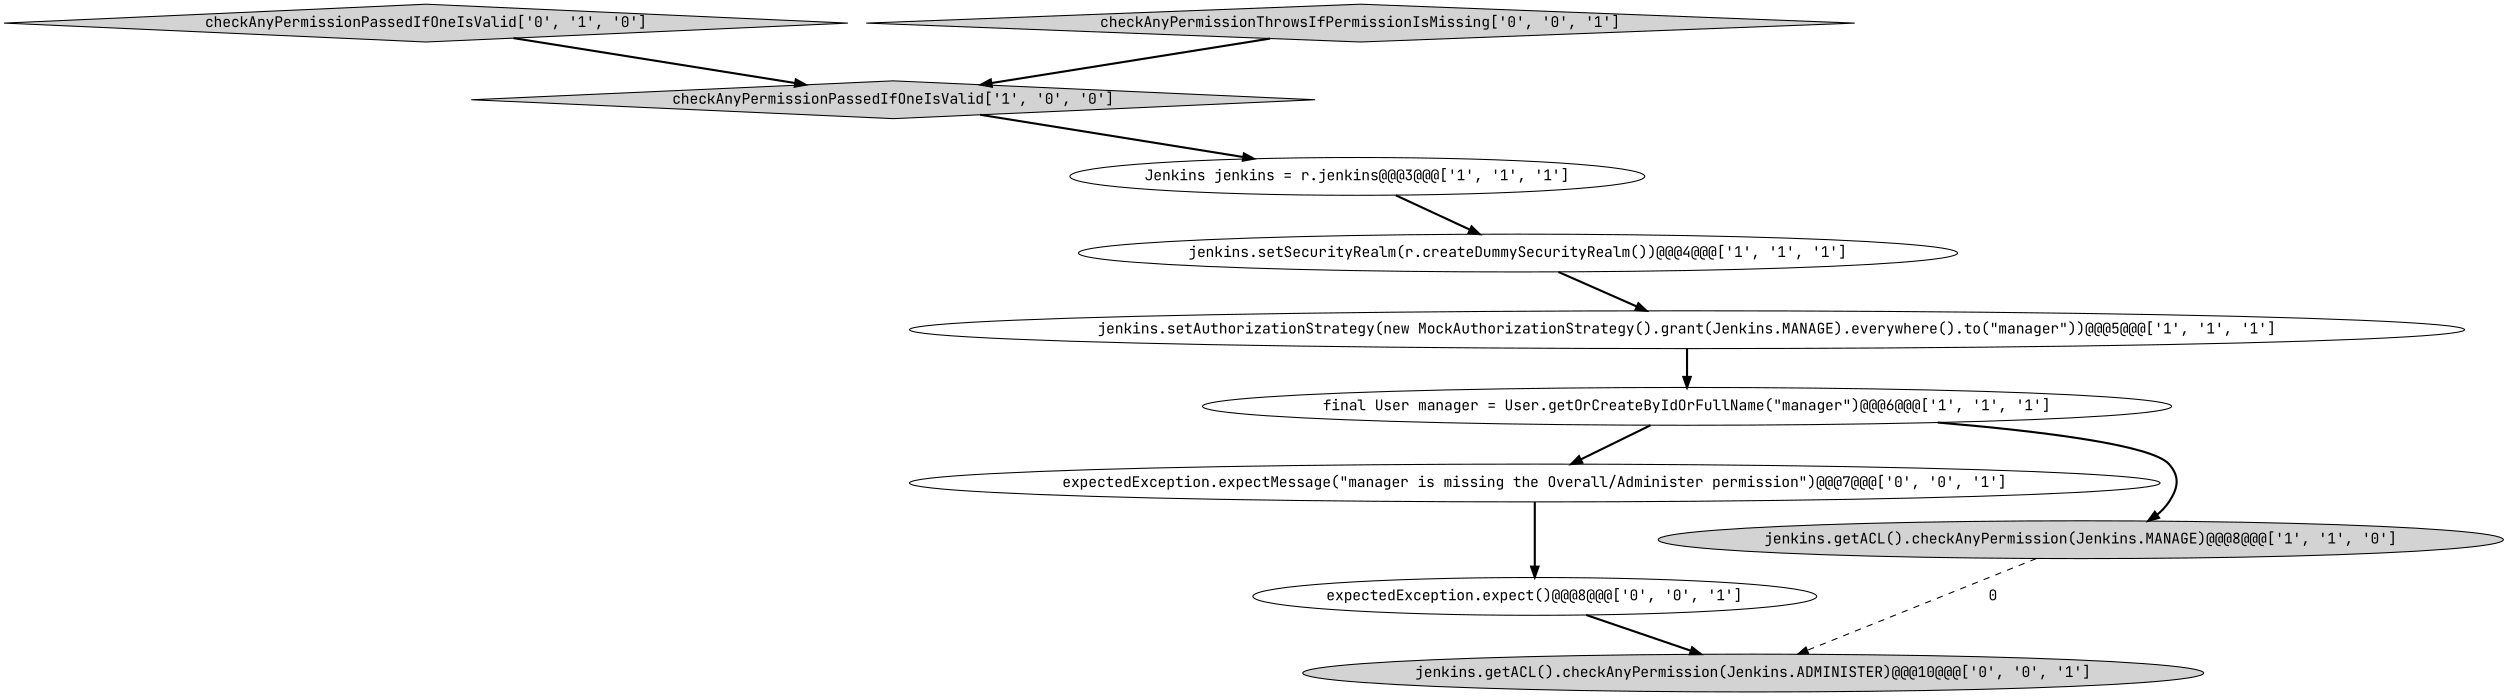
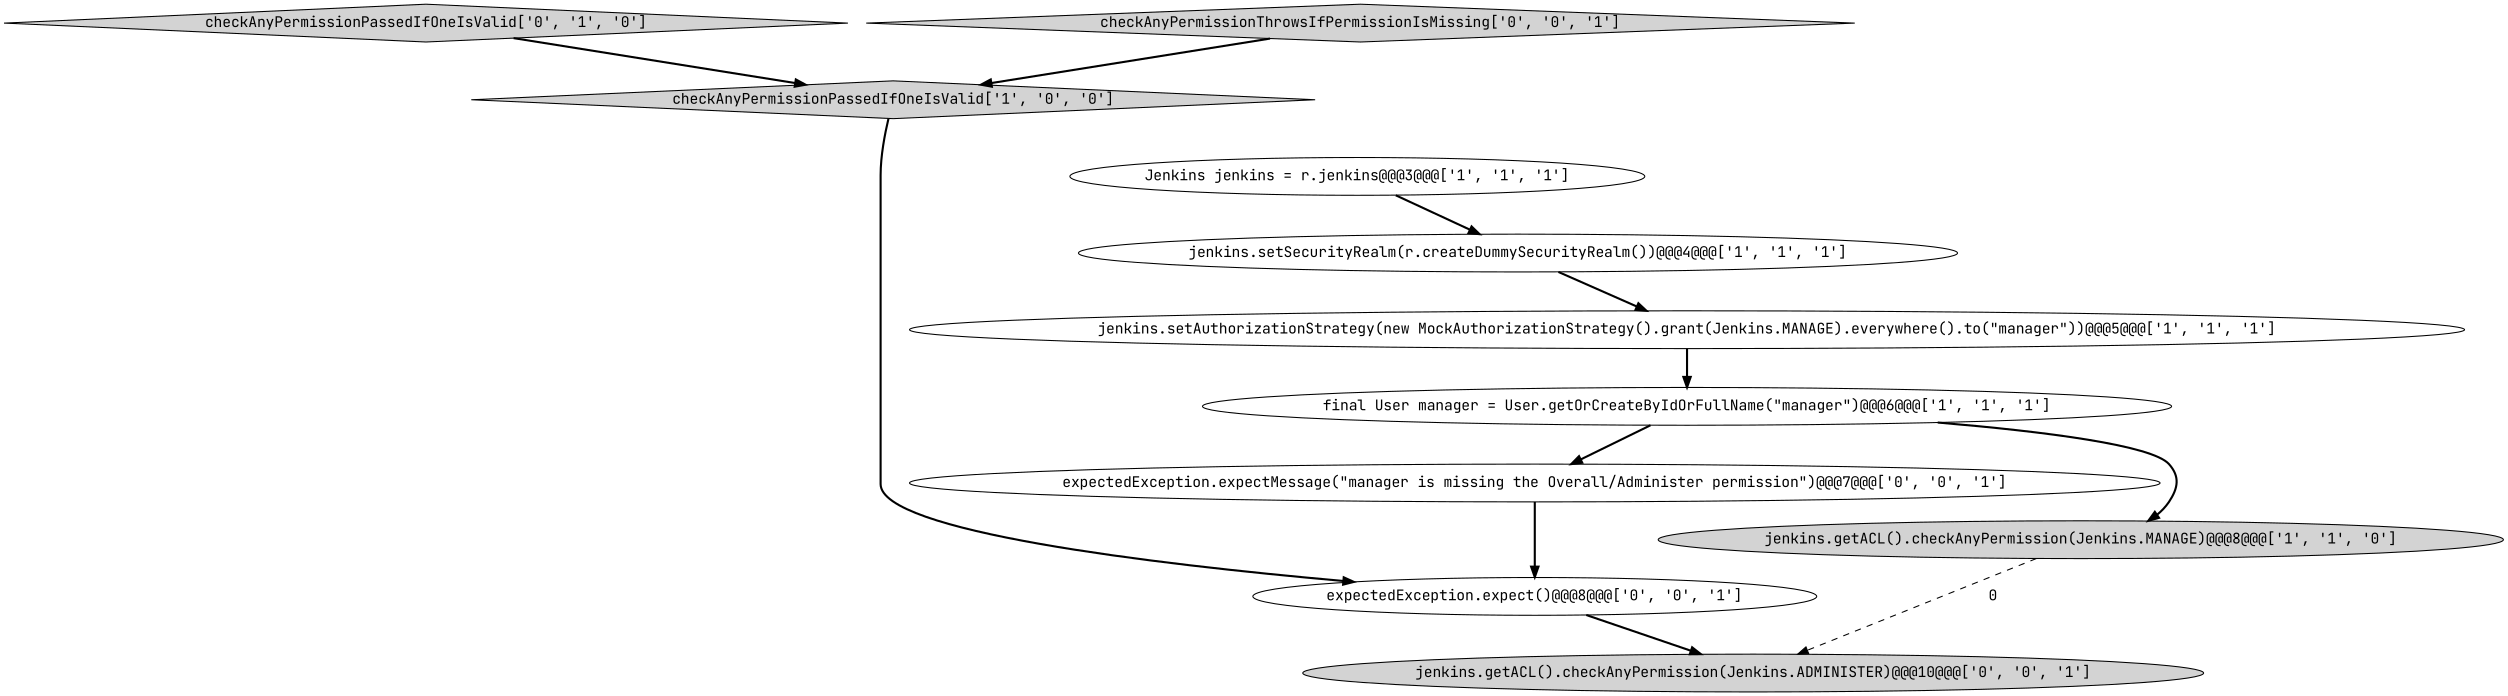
edge "checkAnyPermissionPassedIfOneIsValid['1', '0', '0']" -> "Jenkins jenkins = r.jenkins@@@3@@@['1', '1', '1']": now "checkAnyPermissionPassedIfOneIsValid['1', '0', '0']" -> "expectedException.expect()@@@8@@@['0', '0', '1']"
